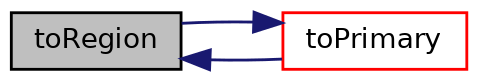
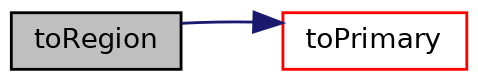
edge "toPrimary" -> "toRegion": removed
